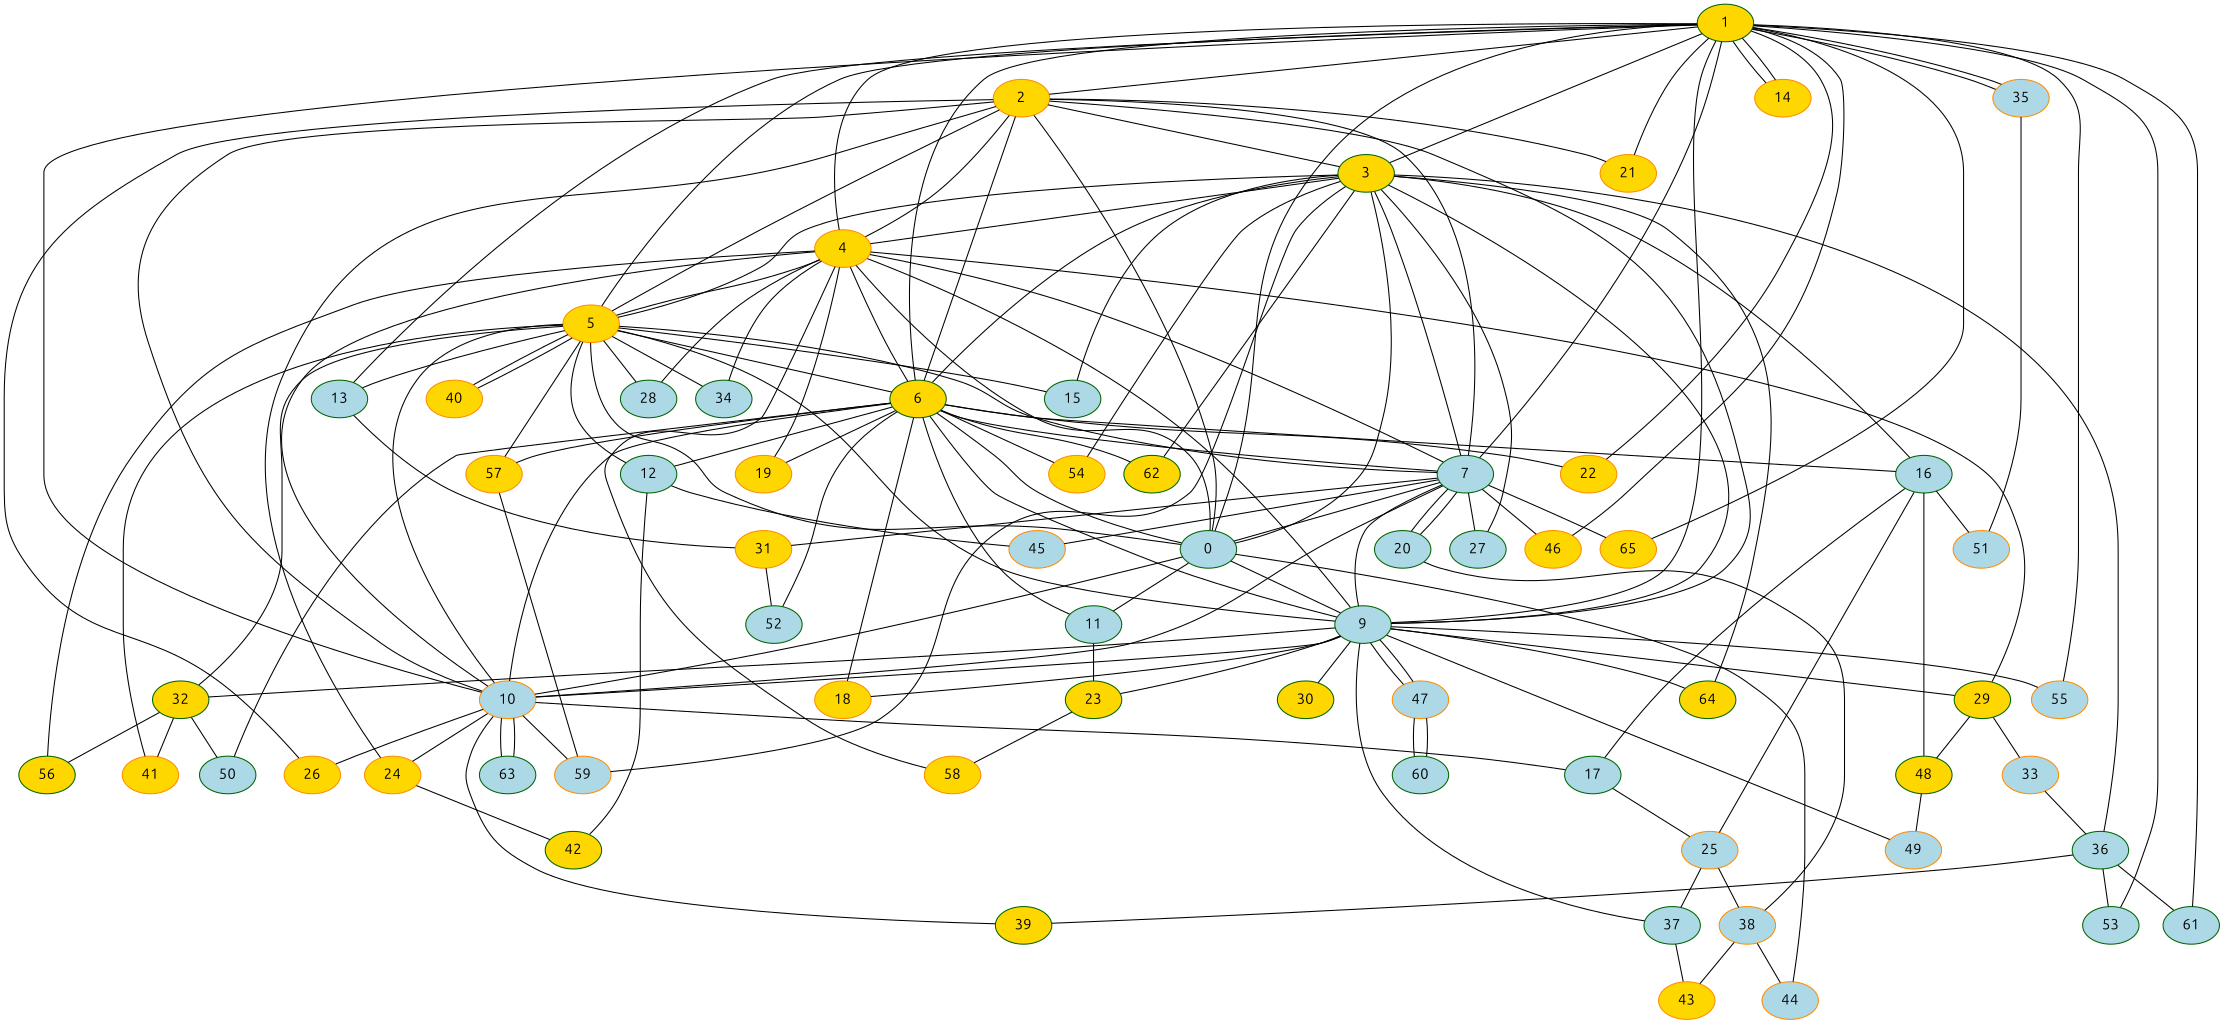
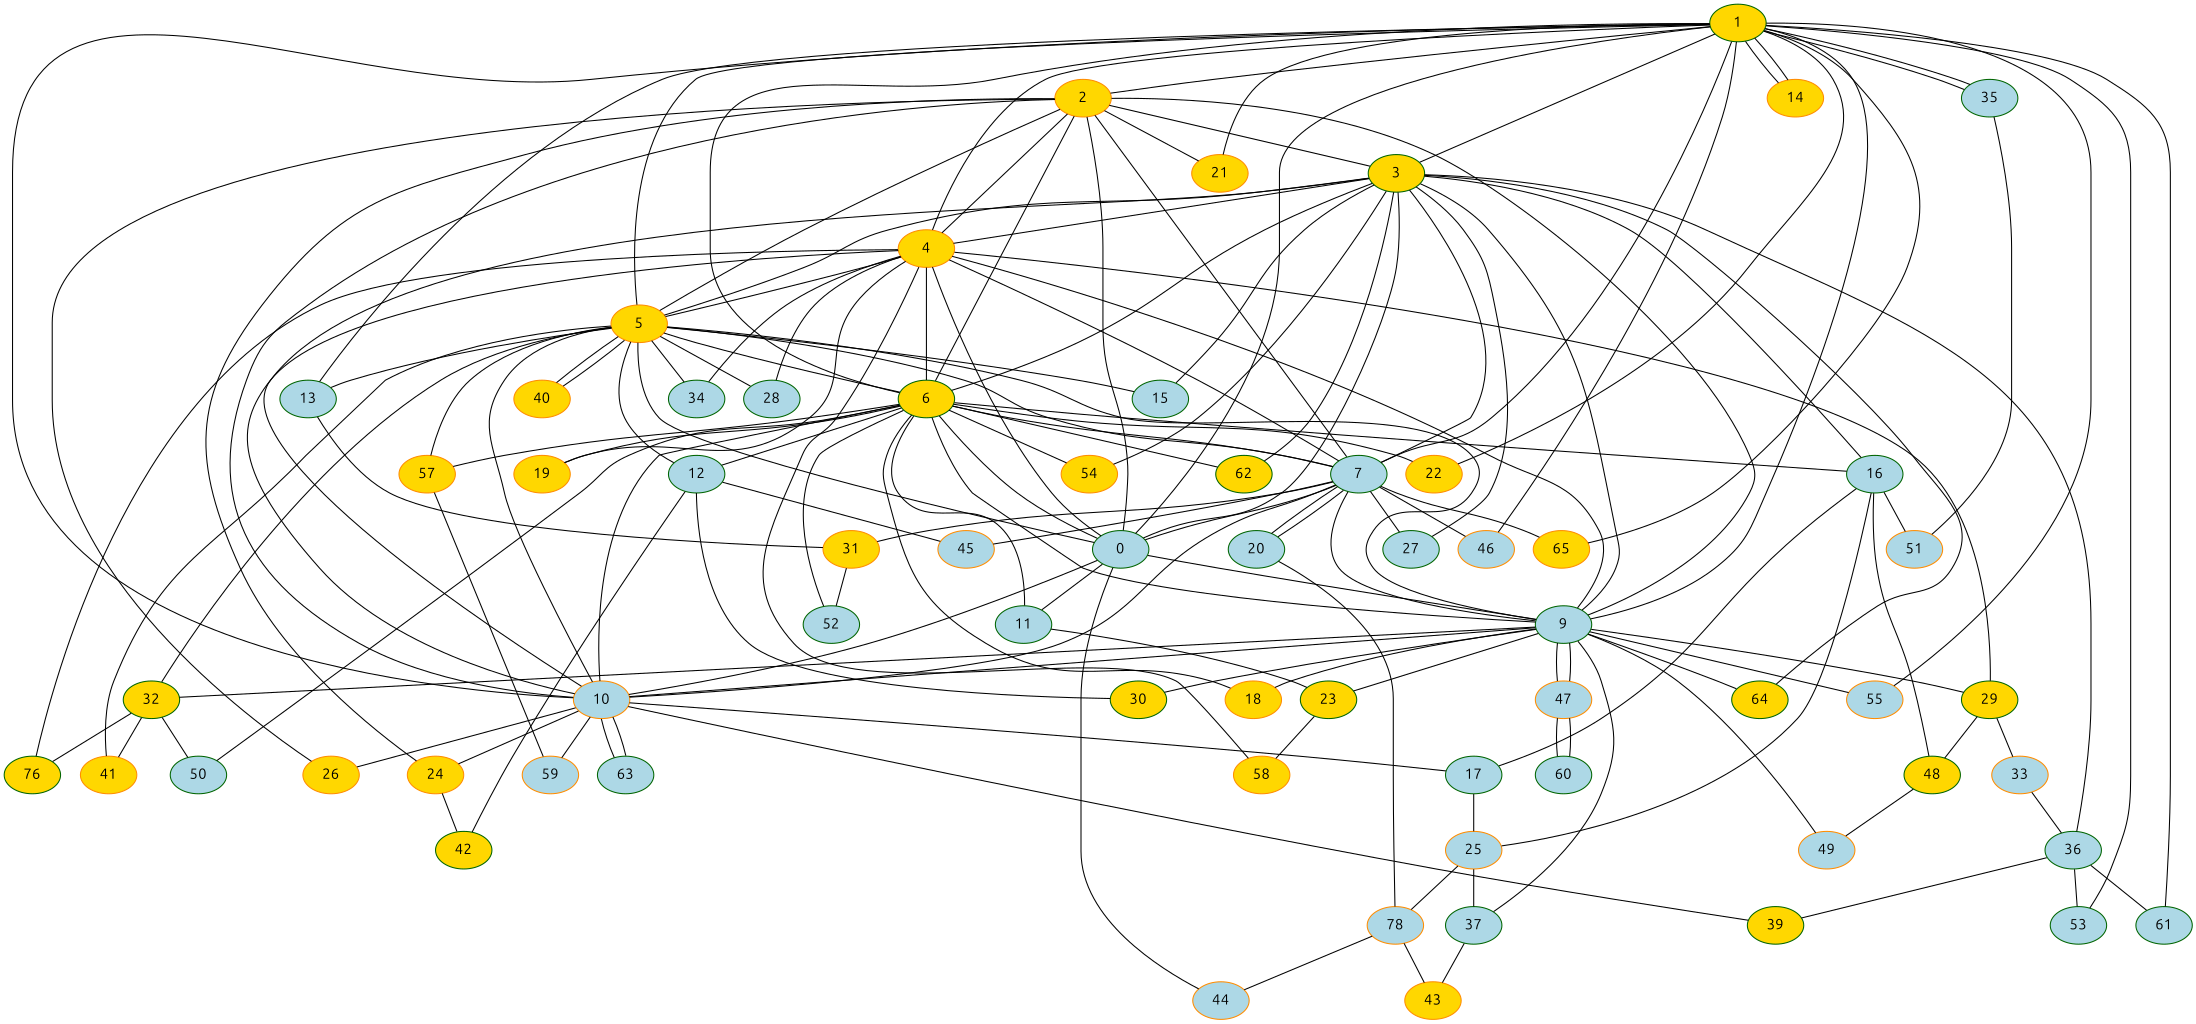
node "35": color darkorange -> darkgreen
edge "3" -- "59": now "3" -- "10"
node "46": fillcolor gold -> lightblue
edge "12" -- "30": added
node "56": label "56" -> "76"
node "38": label "38" -> "78"
